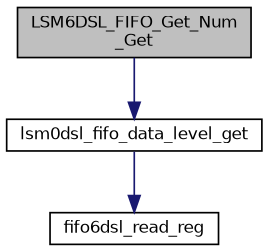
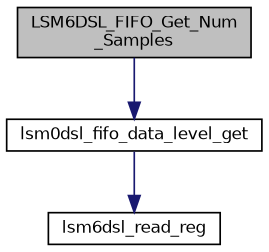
node "LSM6DSL_FIFO_Get_Num _Get": label "LSM6DSL_FIFO_Get_Num _Get" -> "LSM6DSL_FIFO_Get_Num _Samples"
node "fifo6dsl_read_reg": label "fifo6dsl_read_reg" -> "lsm6dsl_read_reg"
